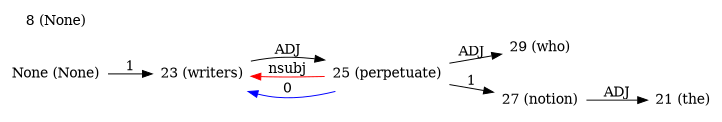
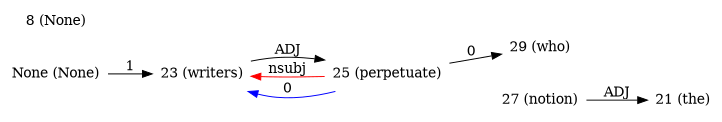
edge "25 (perpetuate)" -> "29 (who)": label "ADJ" -> "0"
edge "25 (perpetuate)" -> "27 (notion)": removed, label "1"
